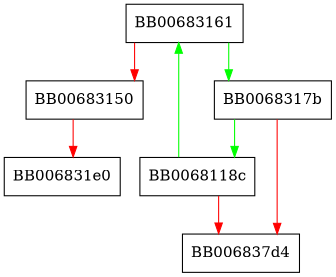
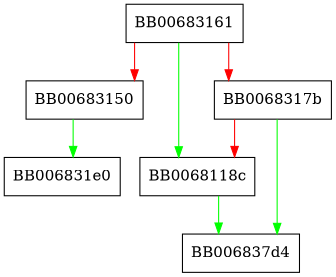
edge "BB00683161" -> "BB0068317b": color green -> red
edge "BB0068118c" -> "BB00683161": reversed
edge "BB00683150" -> "BB006831e0": color red -> green
edge "BB0068317b" -> "BB0068118c": color green -> red
edge "BB0068317b" -> "BB006837d4": color red -> green
edge "BB0068118c" -> "BB006837d4": color red -> green
